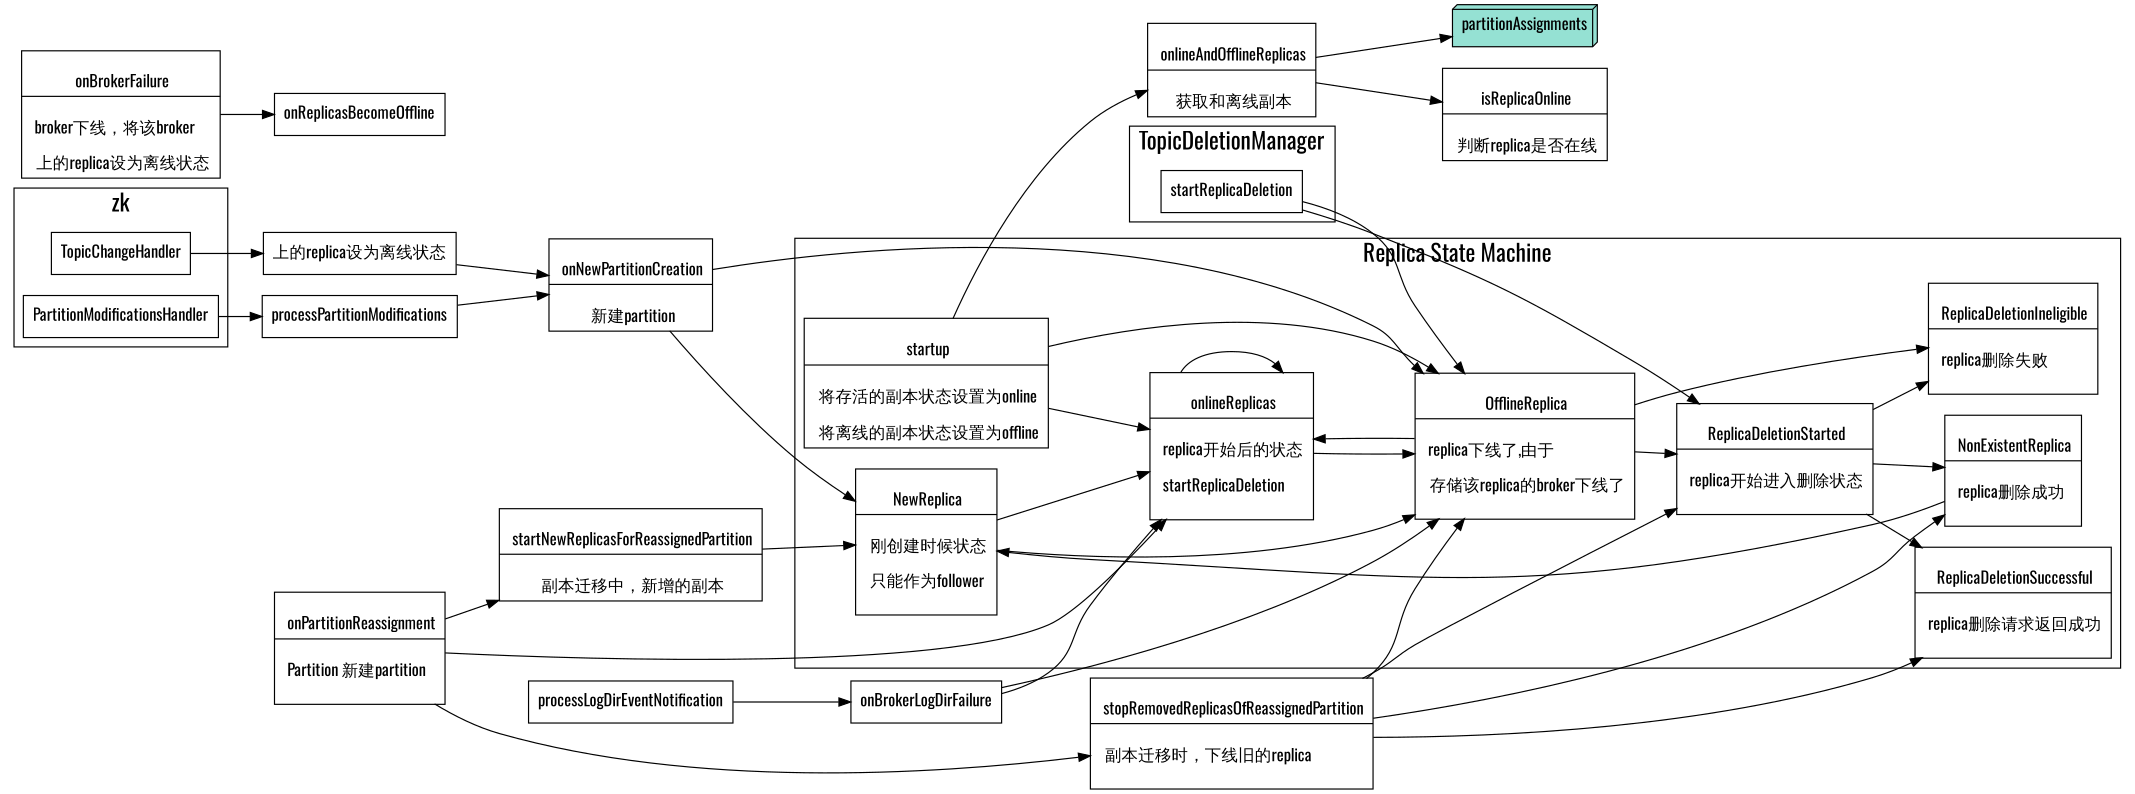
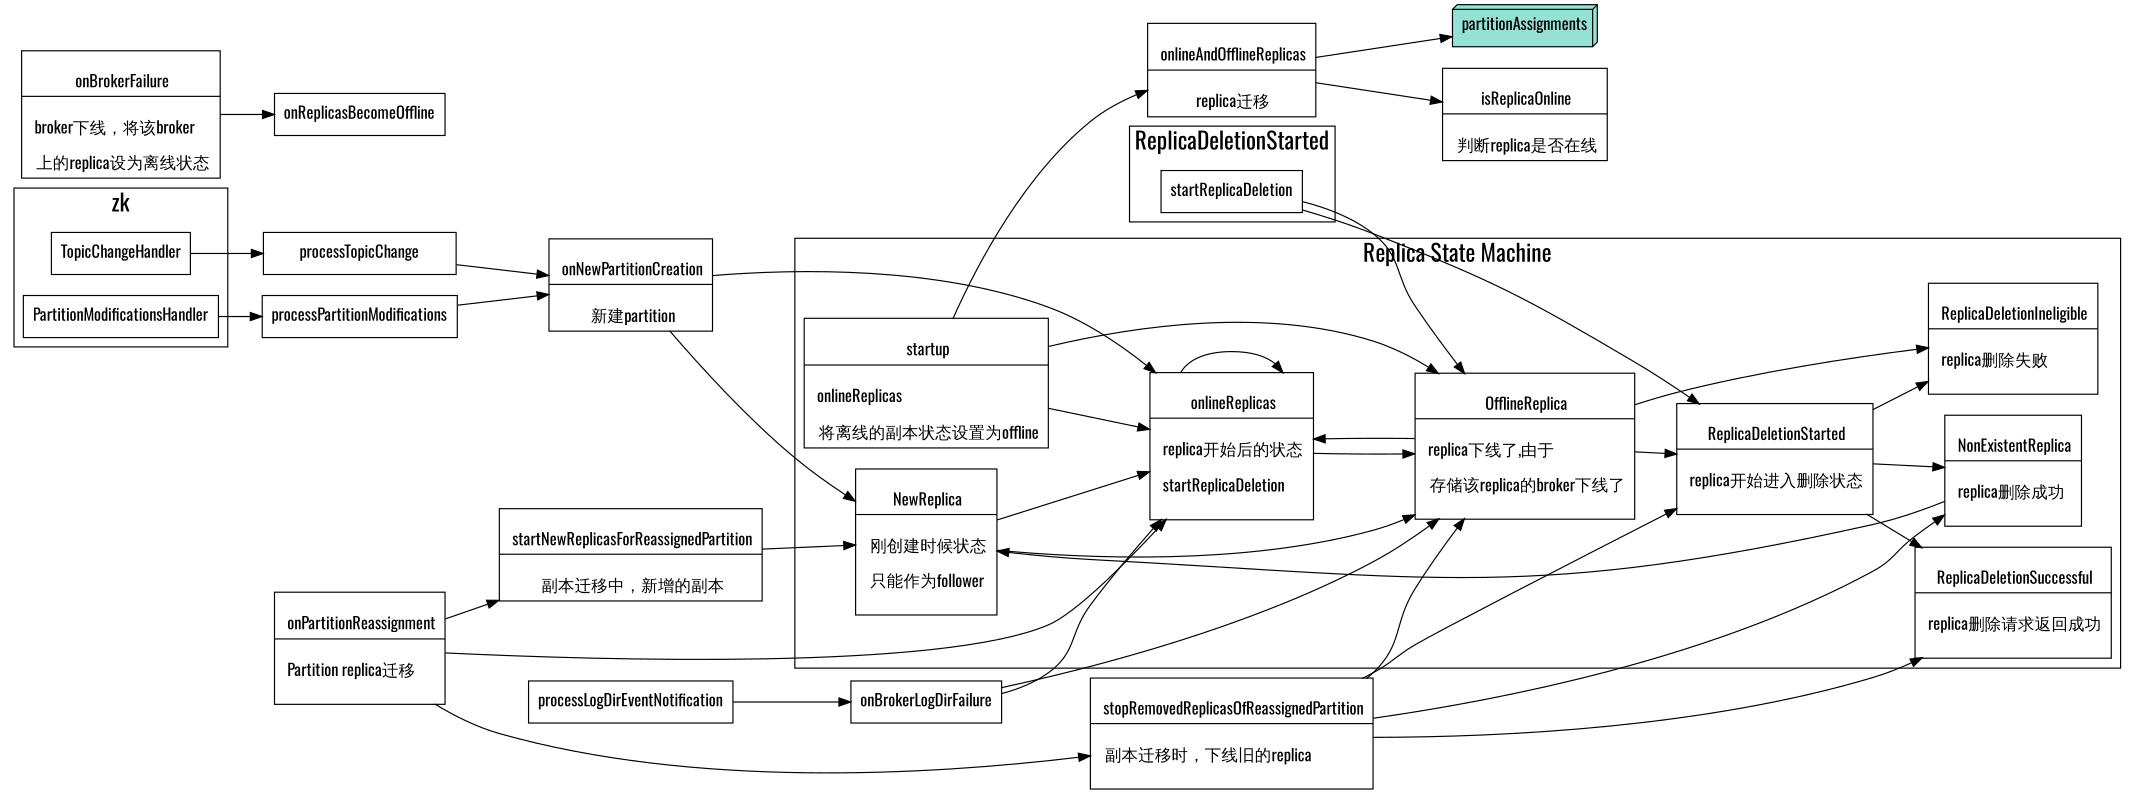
node "onlineAndOfflineReplicas": text "获取和离线副本" -> "replica迁移"
cluster "TopicDeletionManager": label "TopicDeletionManager" -> "ReplicaDeletionStarted"
edge "onNewPartitionCreation" -> "OfflineReplica": now "onNewPartitionCreation" -> "onlineReplicas"
node "上的replica设为离线状态": label "上的replica设为离线状态" -> "processTopicChange"
node "startup": text "将存活的副本状态设置为online" -> "onlineReplicas"
node "onPartitionReassignment": text "Partition 新建partition" -> "Partition replica迁移"
